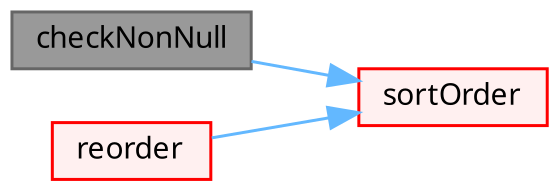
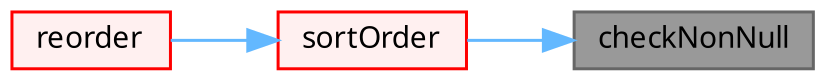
edge "checkNonNull" -> "sortOrder": reversed
